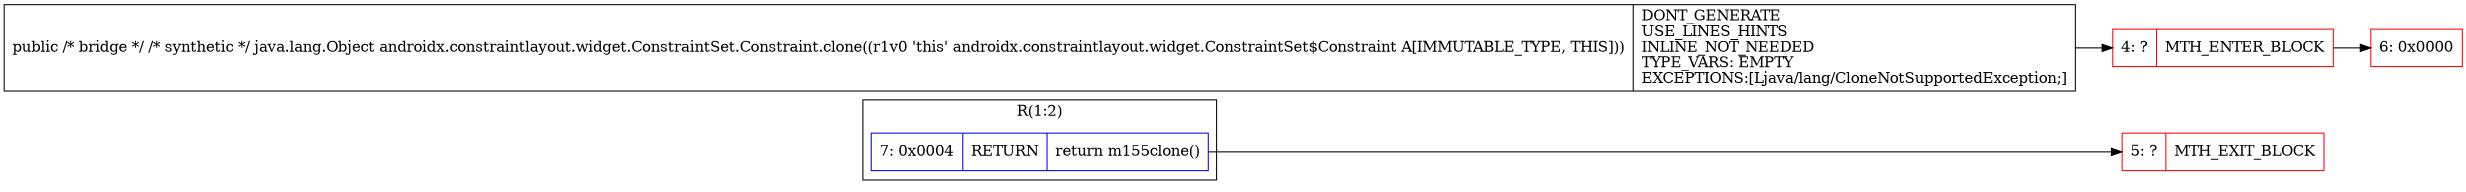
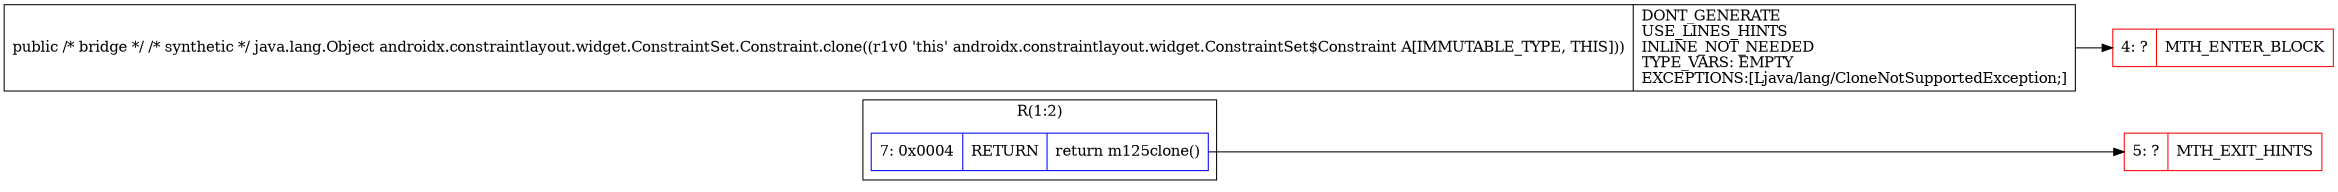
node "6: 0x0000": removed
node "7: 0x0004": text "return m155clone()" -> "return m125clone()"
node "5: ?": text "MTH_EXIT_BLOCK" -> "MTH_EXIT_HINTS"
